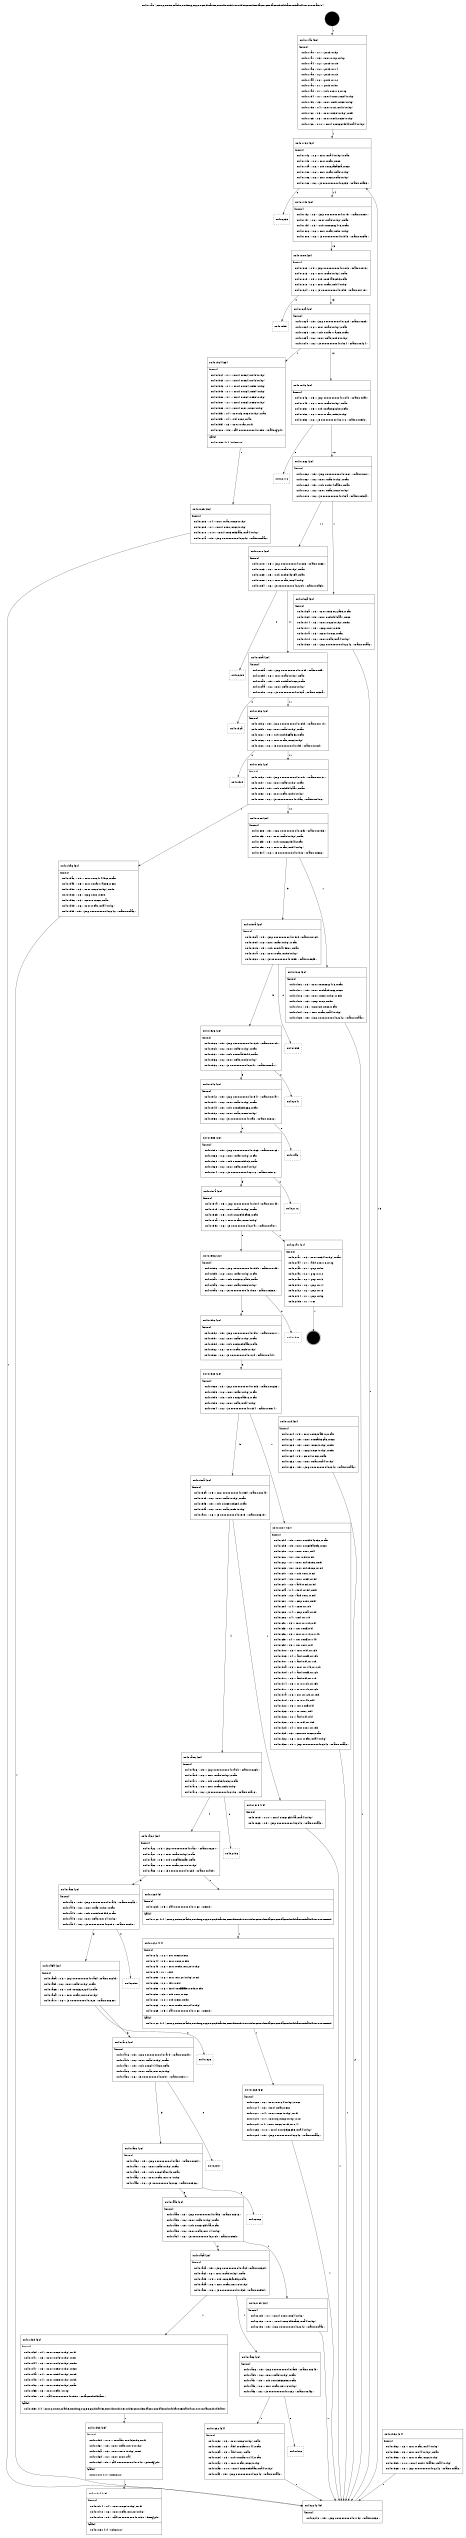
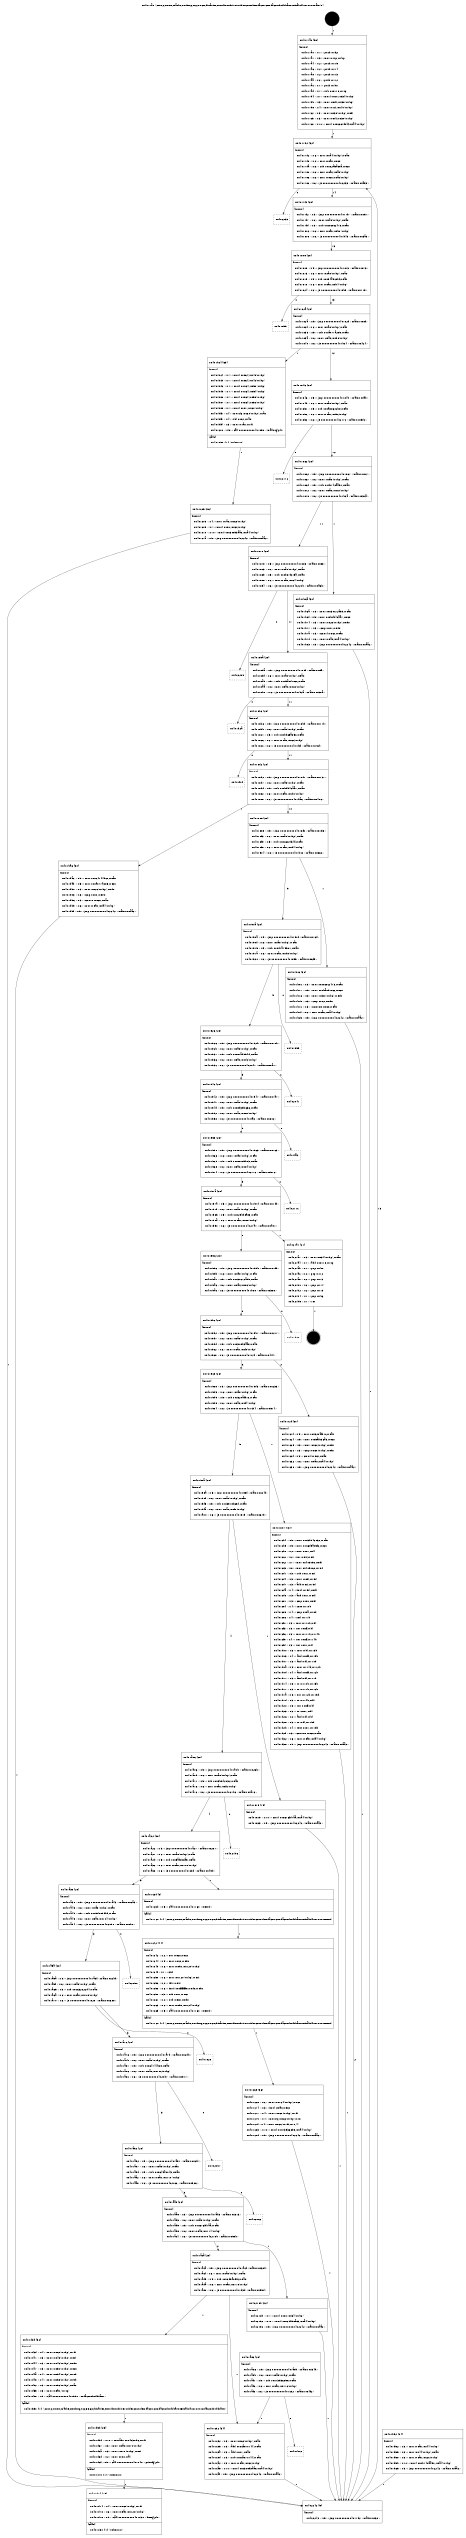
edge "0x4019b2 [28]" -> "0x401c1f [30]": added, label "2"
edge "0x401aca [28]" -> "0x401ae6 [28]": now "0x401aca [28]" -> "0x401c92 [34]"
